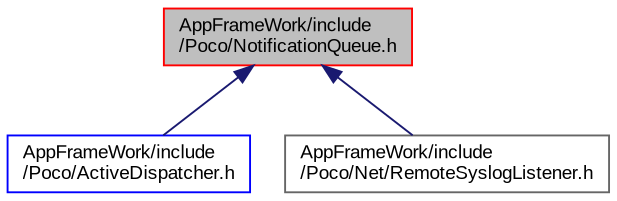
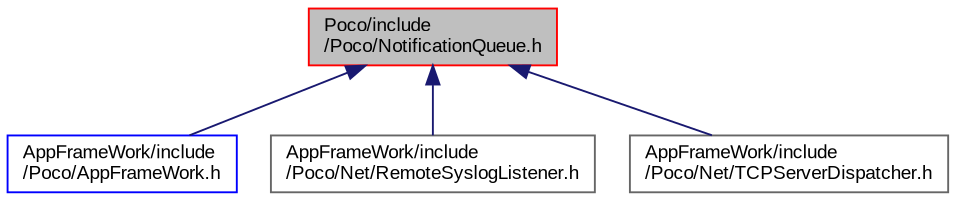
node "AppFrameWork/include /Poco/NotificationQueue.h": label "AppFrameWork/include /Poco/NotificationQueue.h" -> "Poco/include /Poco/NotificationQueue.h"
node "AppFrameWork/include /Poco/ActiveDispatcher.h": label "AppFrameWork/include /Poco/ActiveDispatcher.h" -> "AppFrameWork/include /Poco/AppFrameWork.h"
node "AppFrameWork/include /Poco/Net/TCPServerDispatcher.h": added
